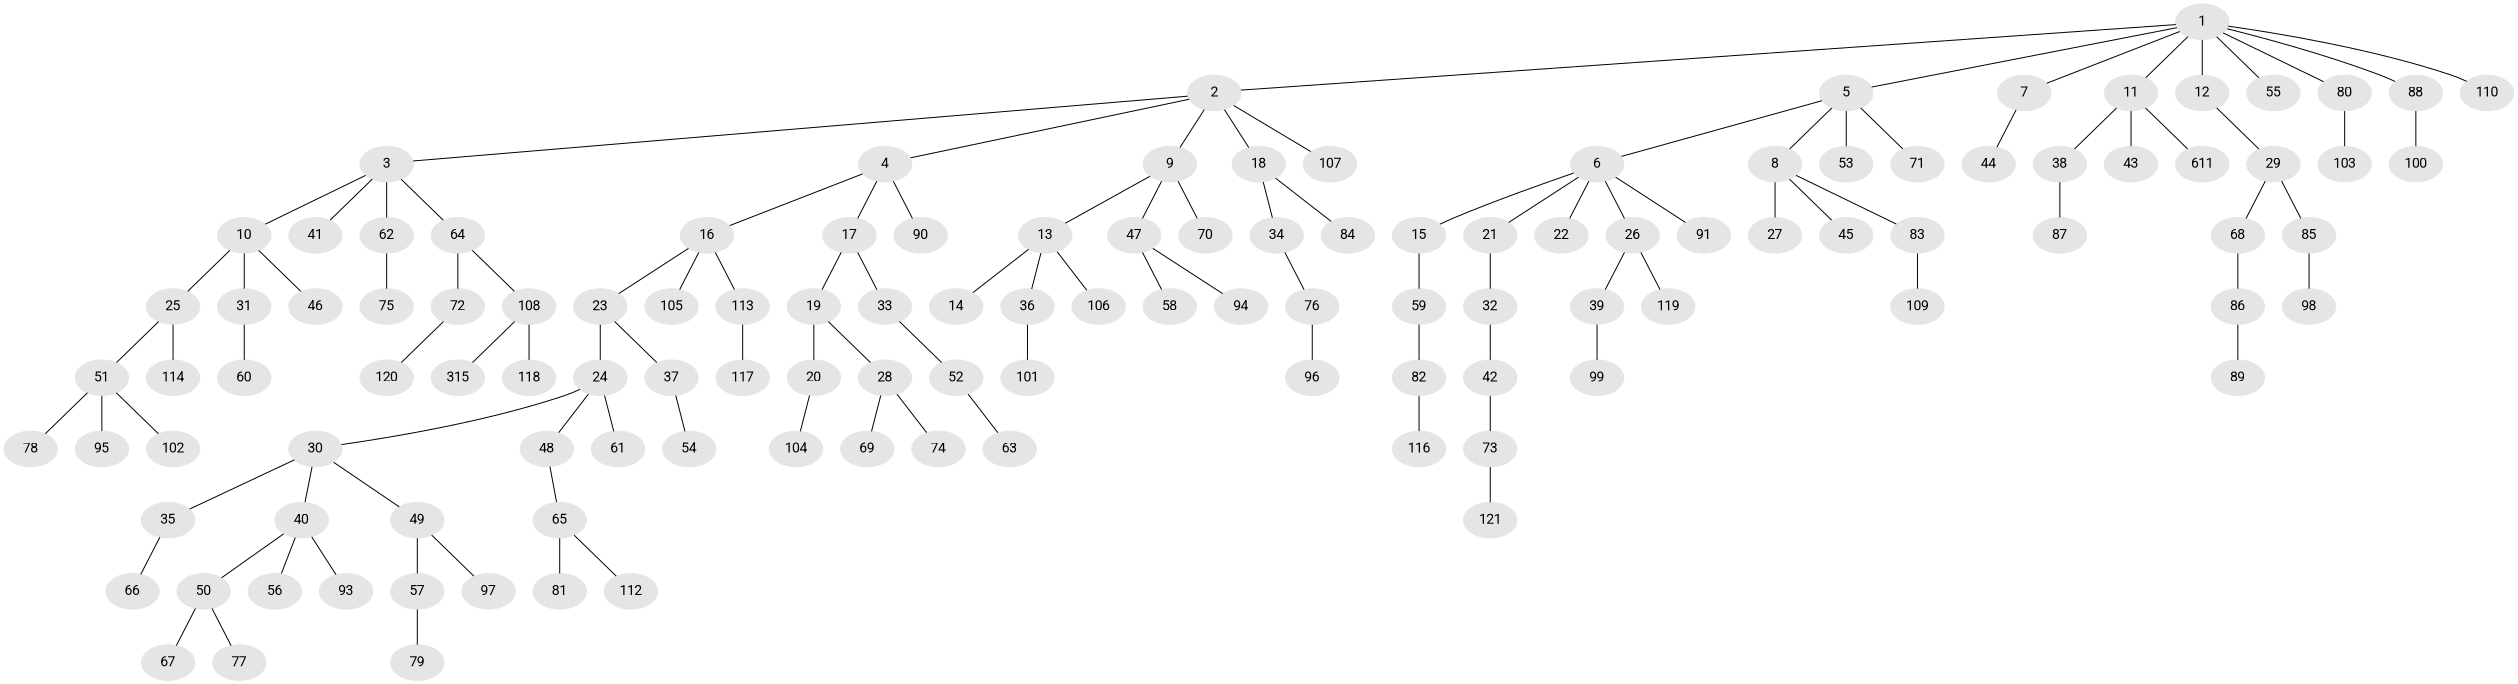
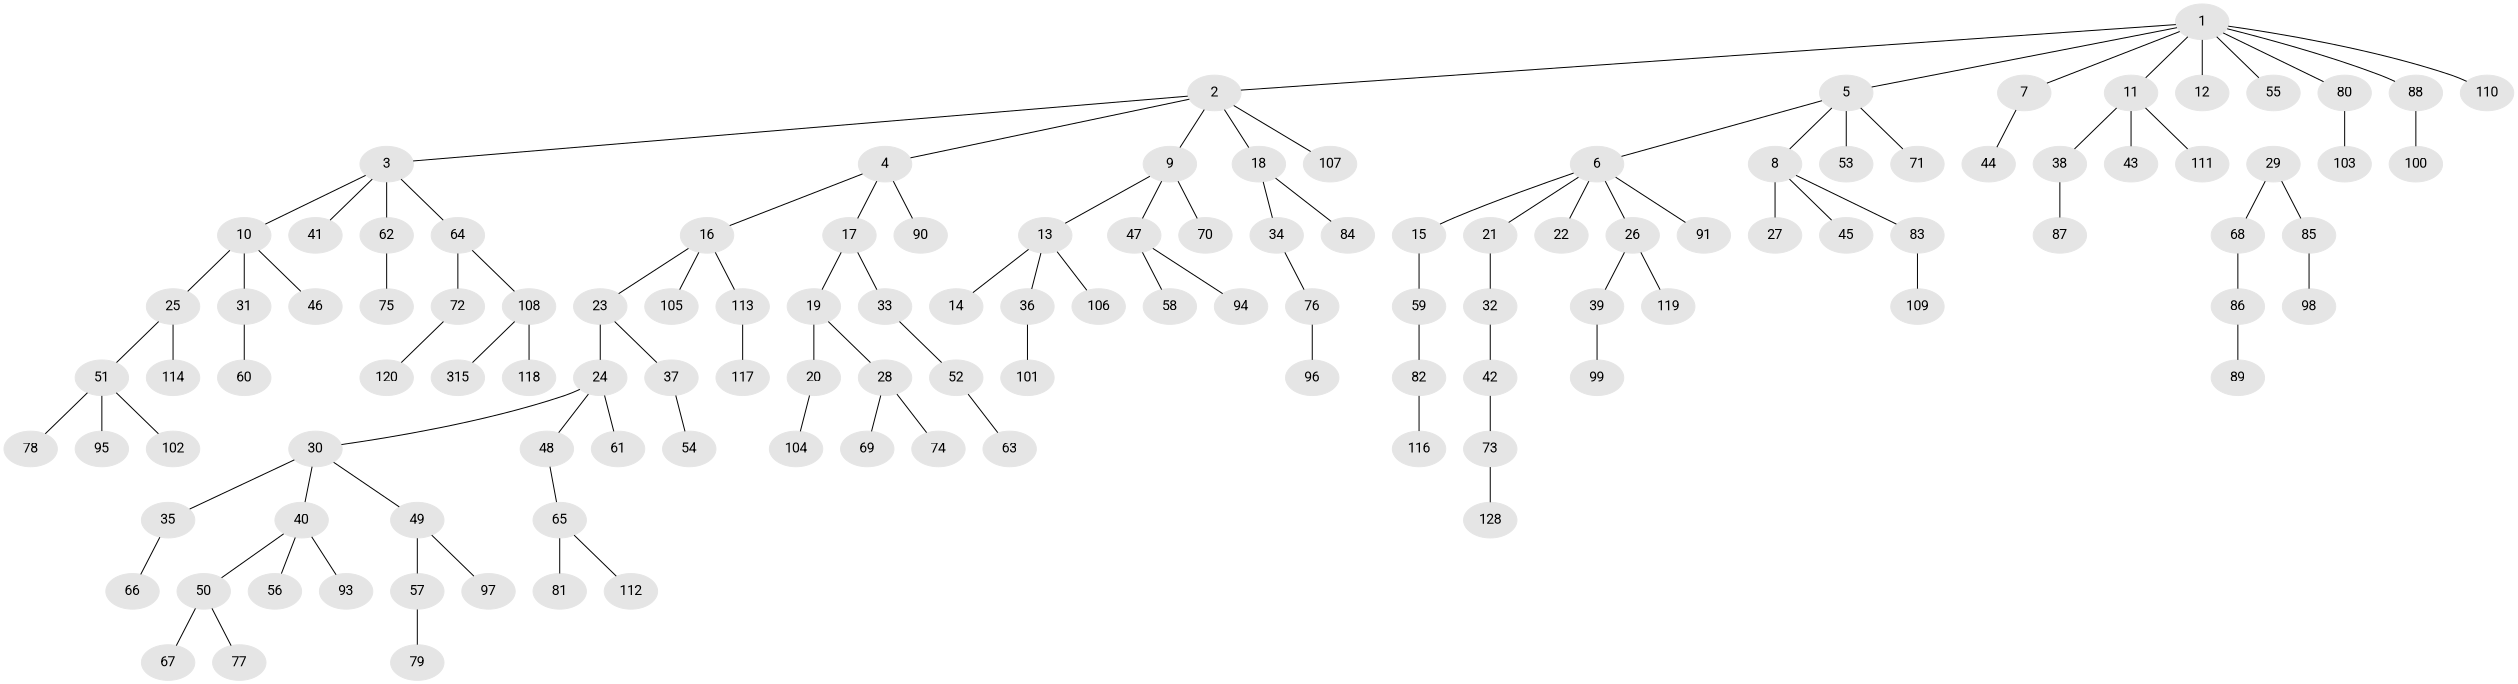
edge "12" -- "29": removed
node "611": label "611" -> "111"
node "121": label "121" -> "128"
